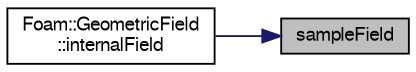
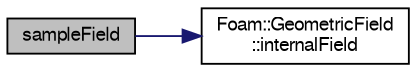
edge "Foam::GeometricField ::internalField" -> "sampleField": reversed
